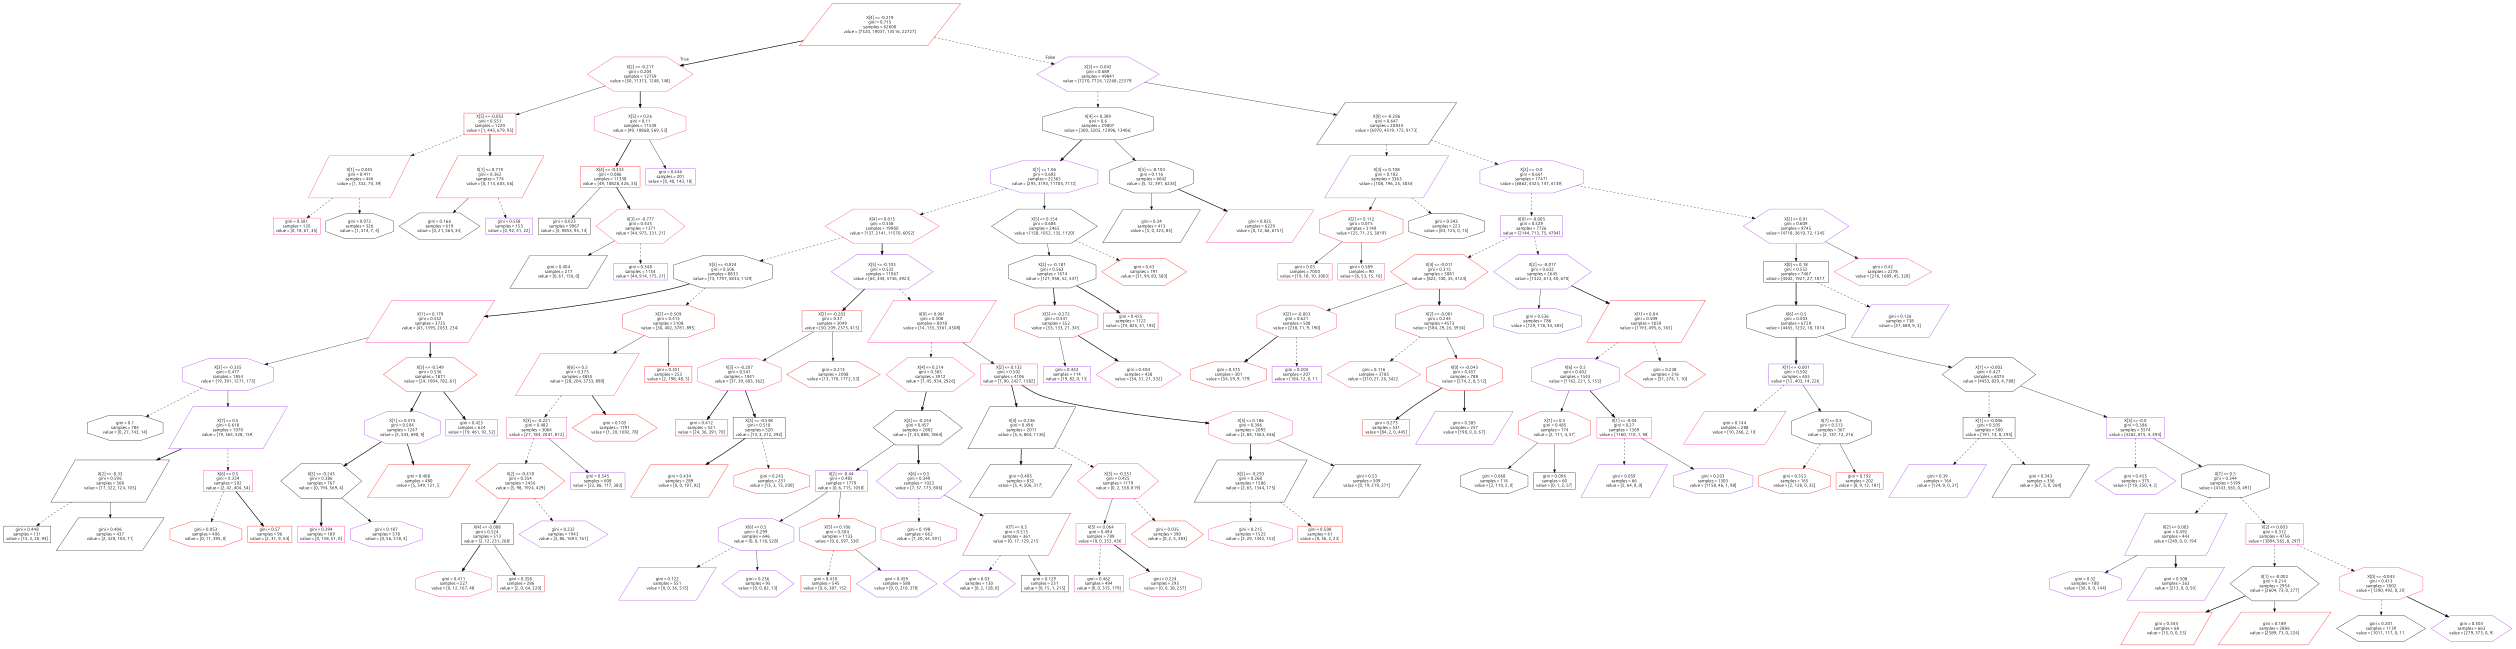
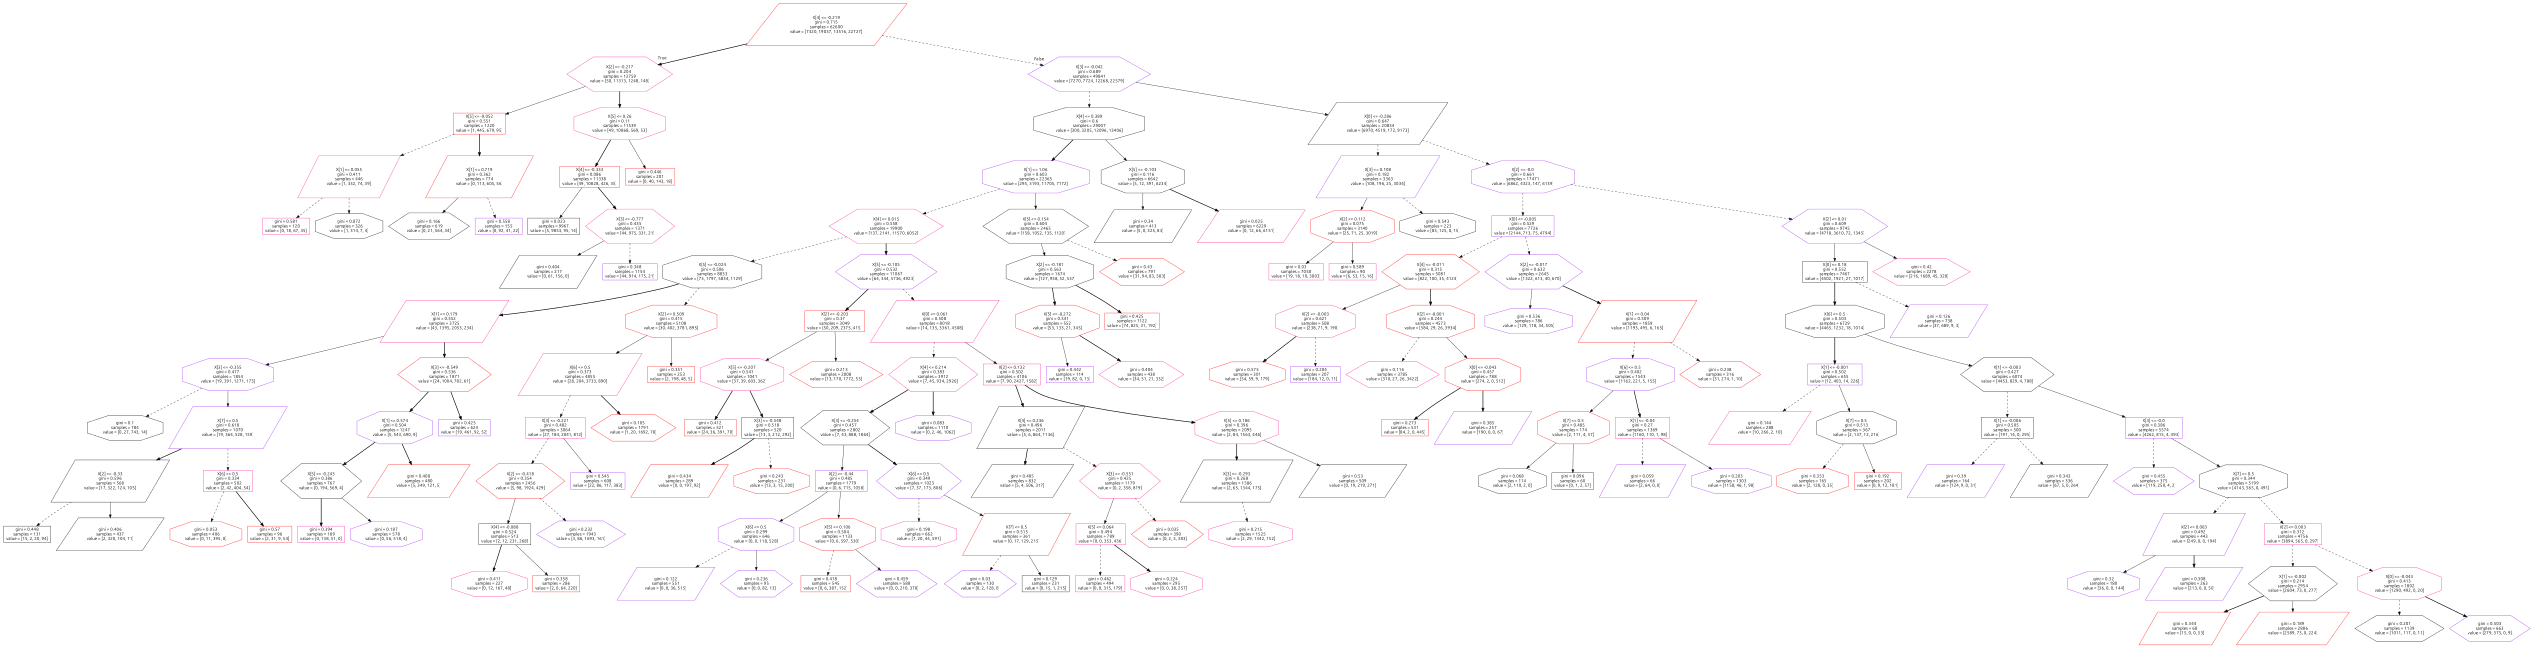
node "gini = 0.446 samples = 201 value = [0, 40, 143, 18]": color purple -> red
node "gini = 0.083 samples = 1110 value = [0, 2, 46, 1062]": added
node "gini = 0.508 samples = 61 value = [0, 36, 2, 23]": removed
